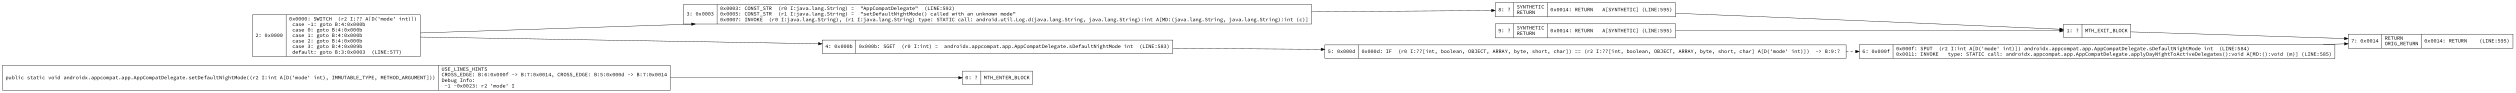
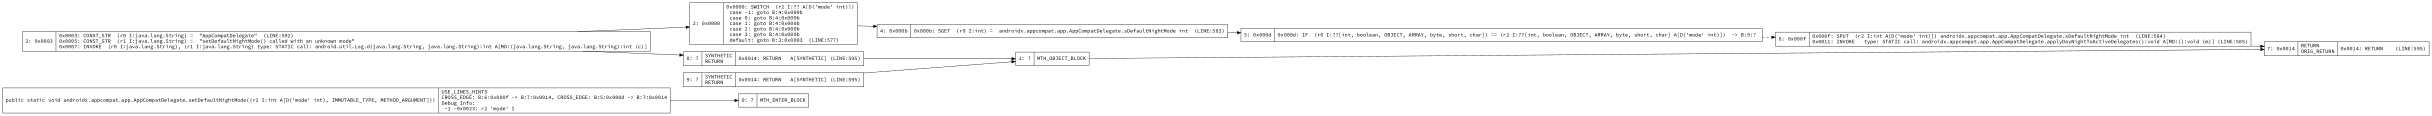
edge "2: 0x0000" -> "3: 0x0003": reversed
node "1: ?": text "MTH_EXIT_BLOCK" -> "MTH_OBJECT_BLOCK"
